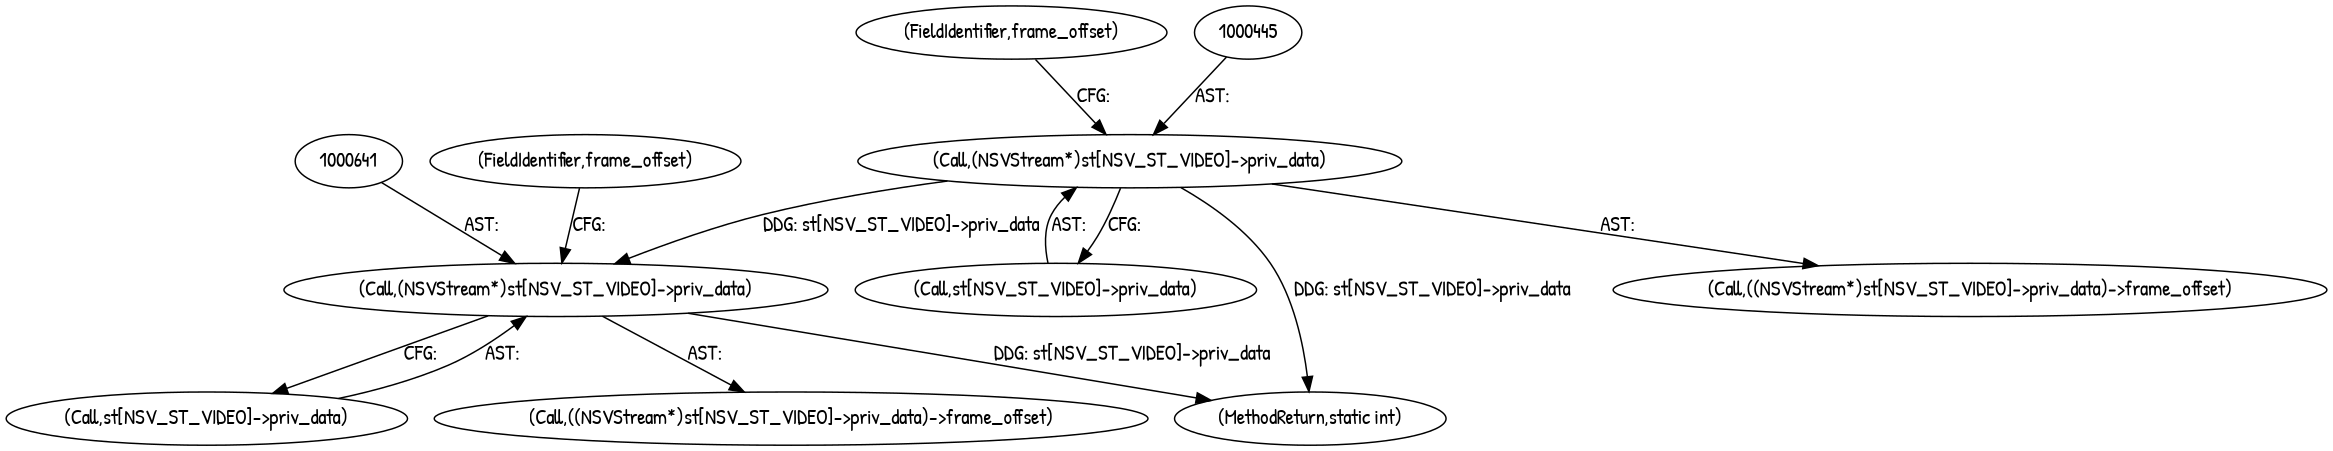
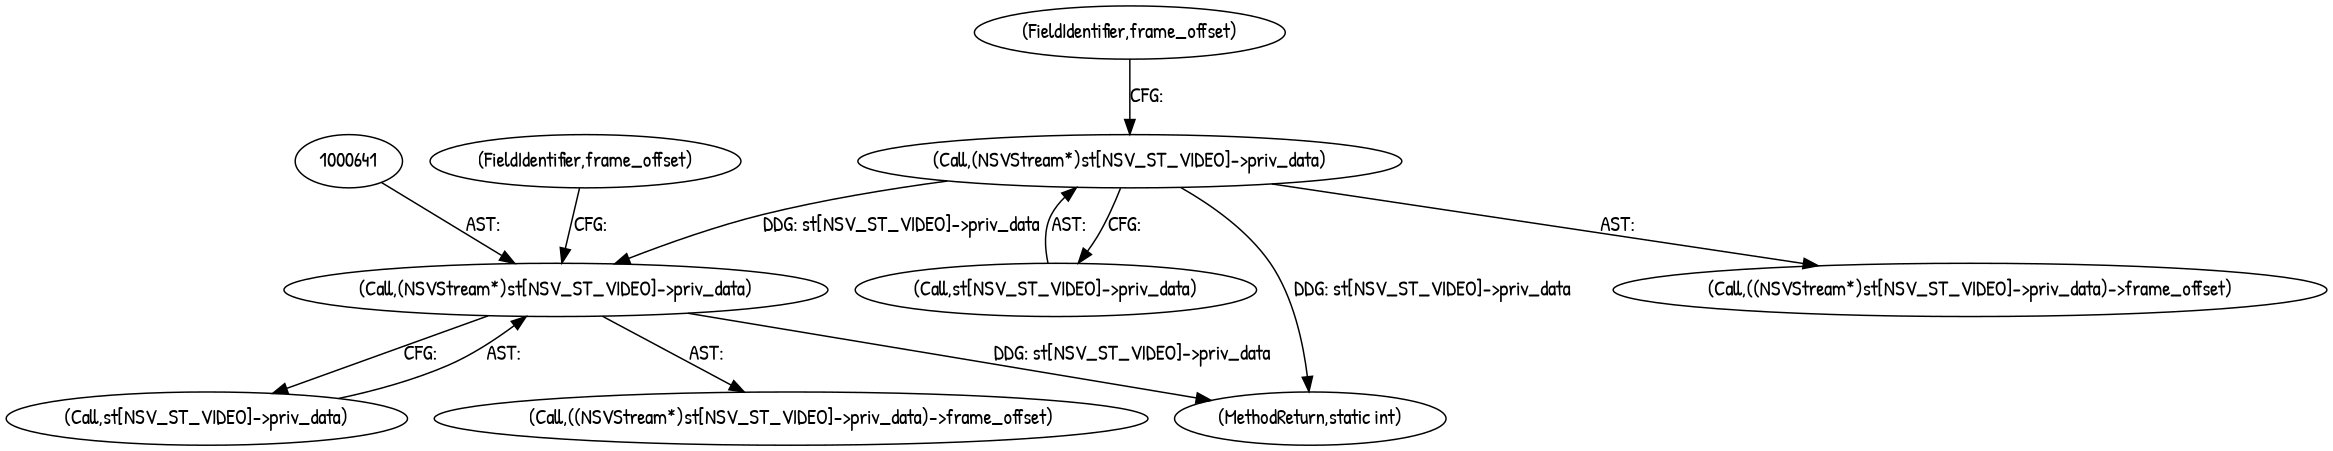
node "1000445": removed
